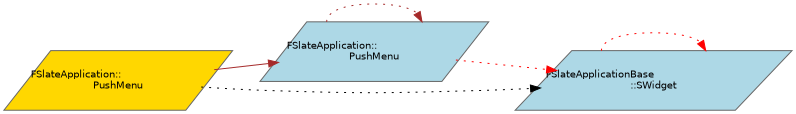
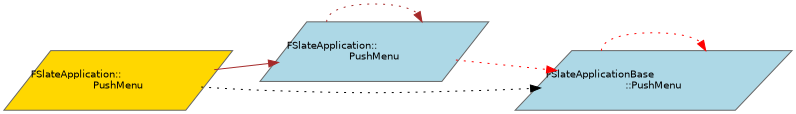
node "FSlateApplicationBase ::SWidget": label "FSlateApplicationBase ::SWidget" -> "FSlateApplicationBase ::PushMenu"
